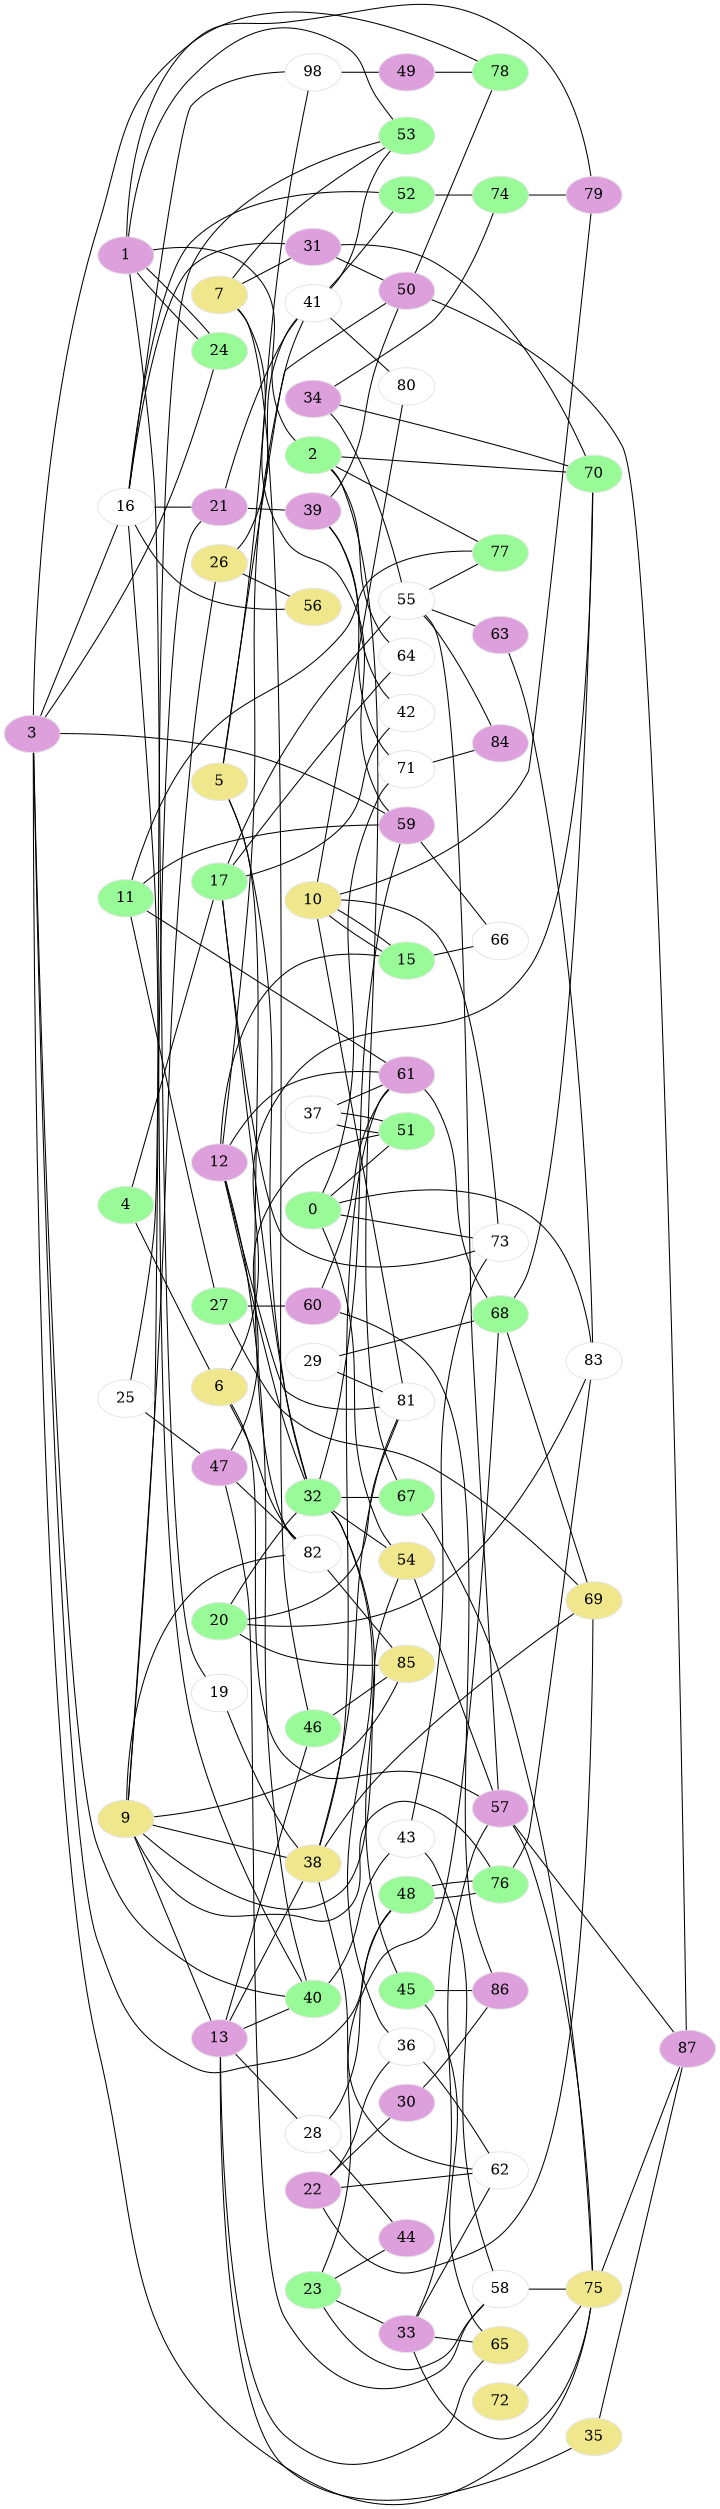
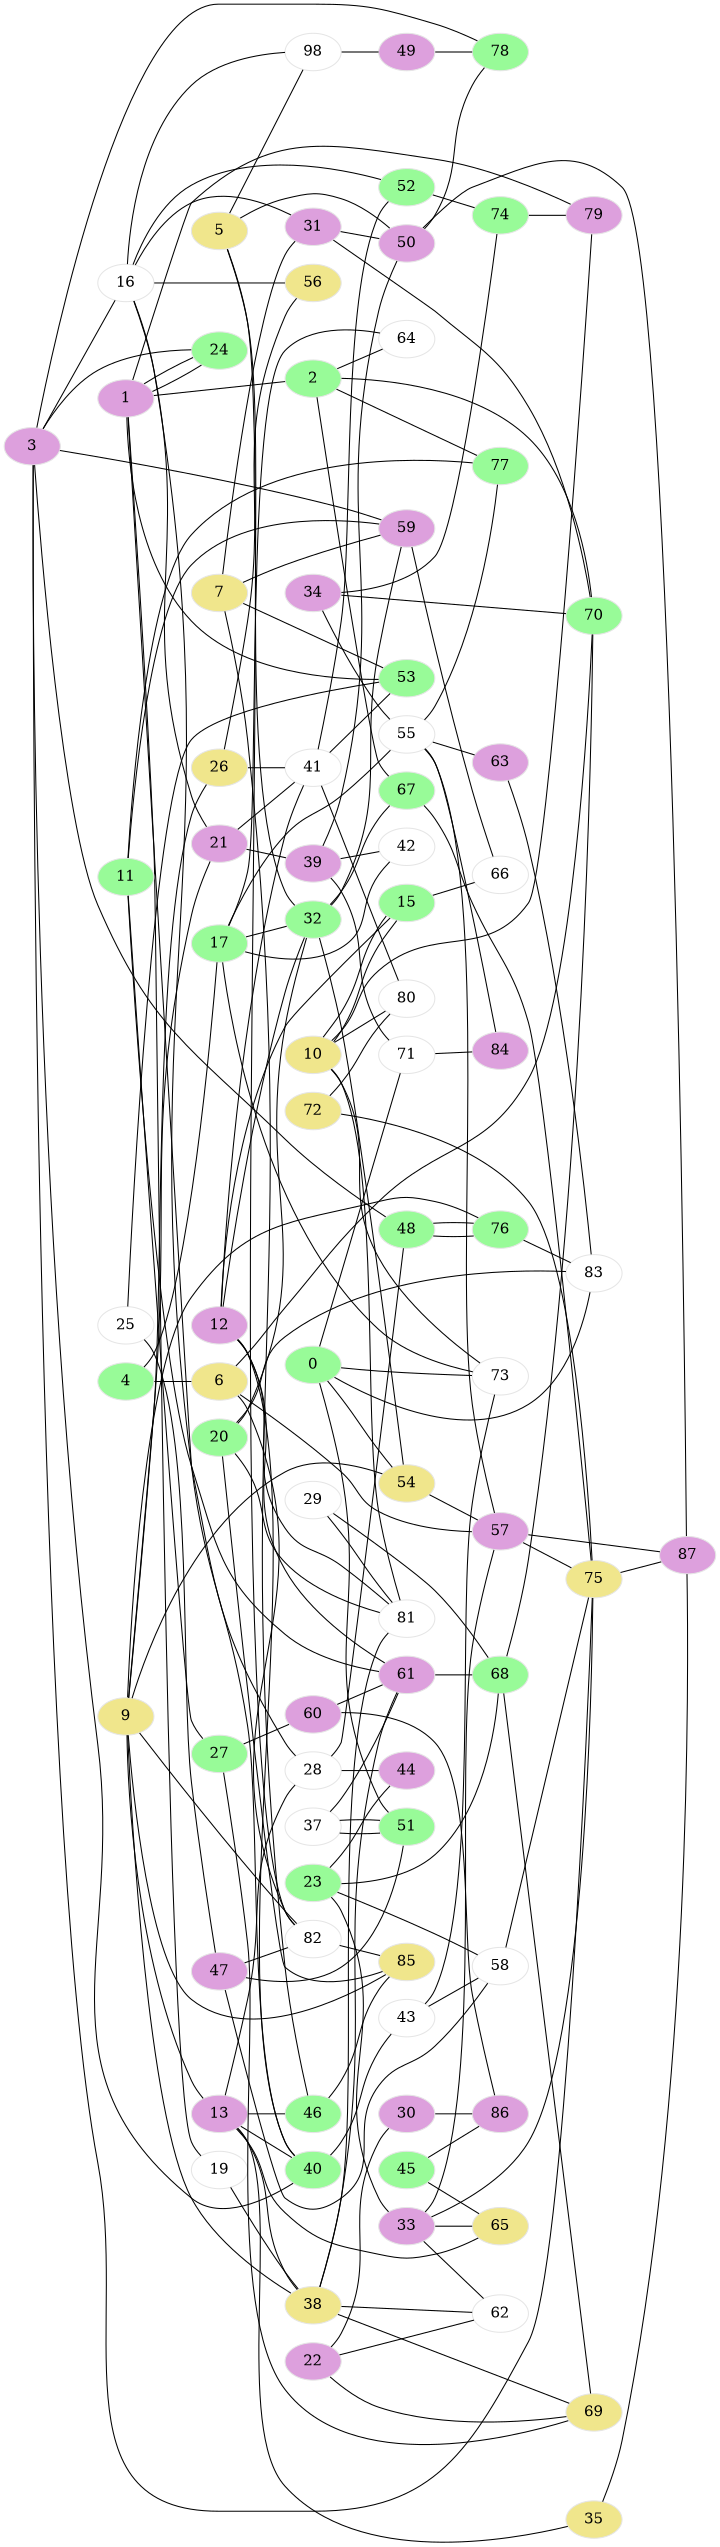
edge "80" -- "72": added
edge "1" -- "28": added
edge "32" -- "45": removed
node "36": removed
